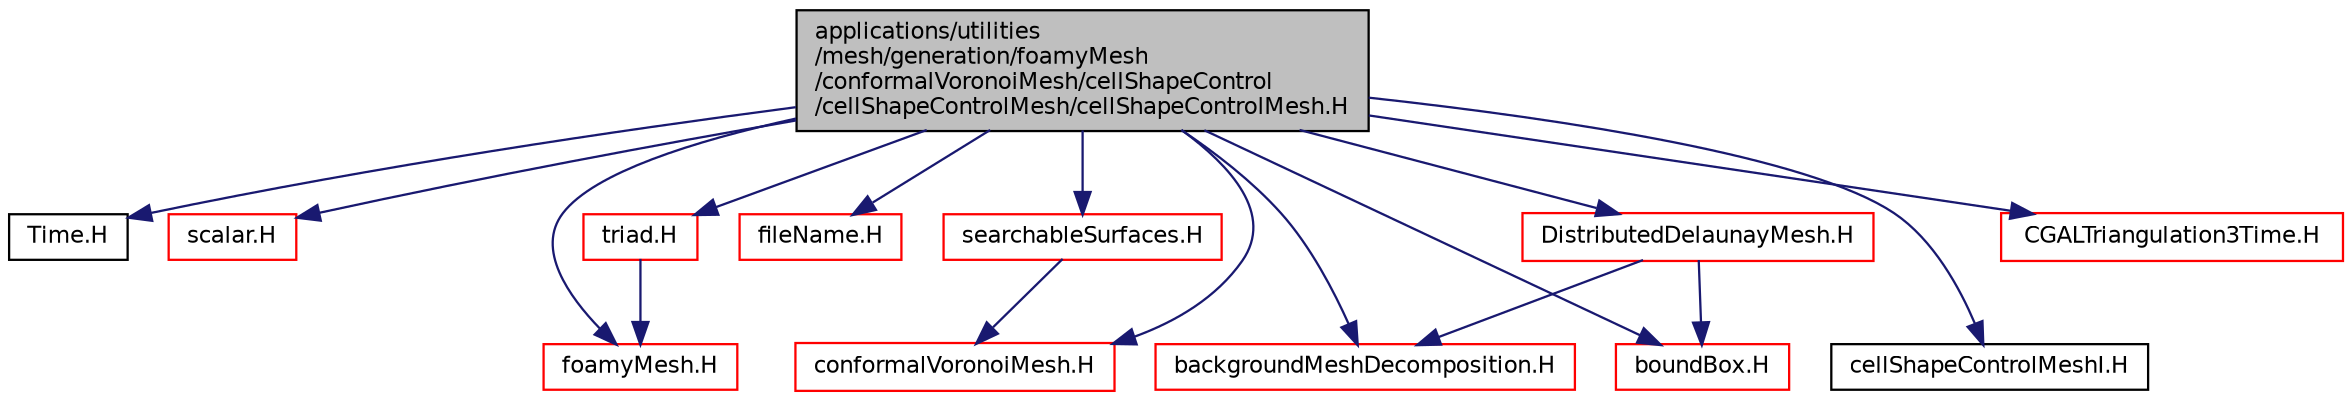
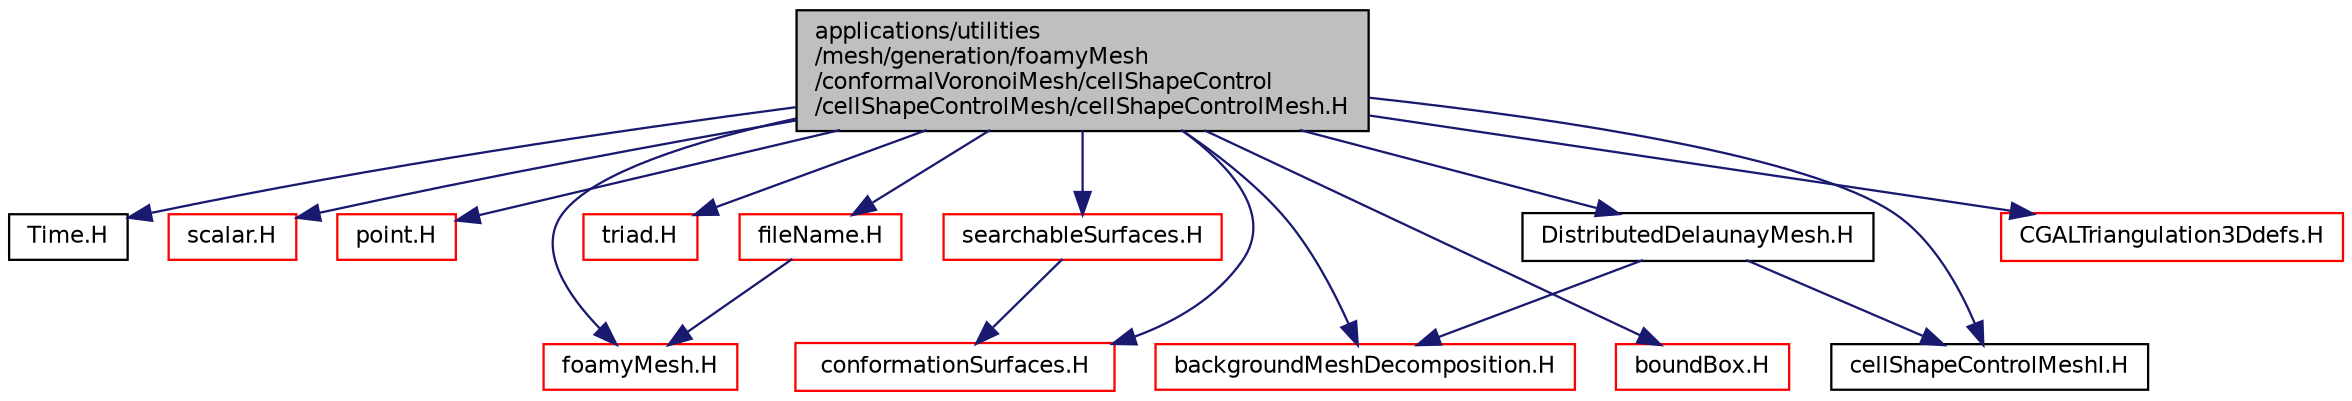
node "point.H": added
node "DistributedDelaunayMesh.H": color red -> black
node "CGALTriangulation3Time.H": label "CGALTriangulation3Time.H" -> "CGALTriangulation3Ddefs.H"
edge "triad.H" -> "foamyMesh.H": now "fileName.H" -> "foamyMesh.H"
edge "DistributedDelaunayMesh.H" -> "boundBox.H": now "DistributedDelaunayMesh.H" -> "cellShapeControlMeshI.H"
node "conformalVoronoiMesh.H": label "conformalVoronoiMesh.H" -> "conformationSurfaces.H"
